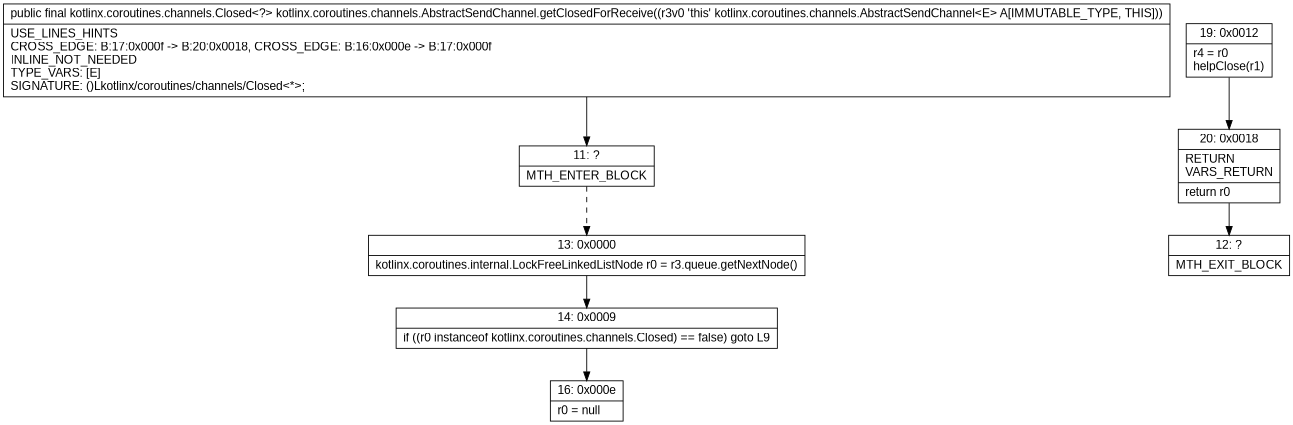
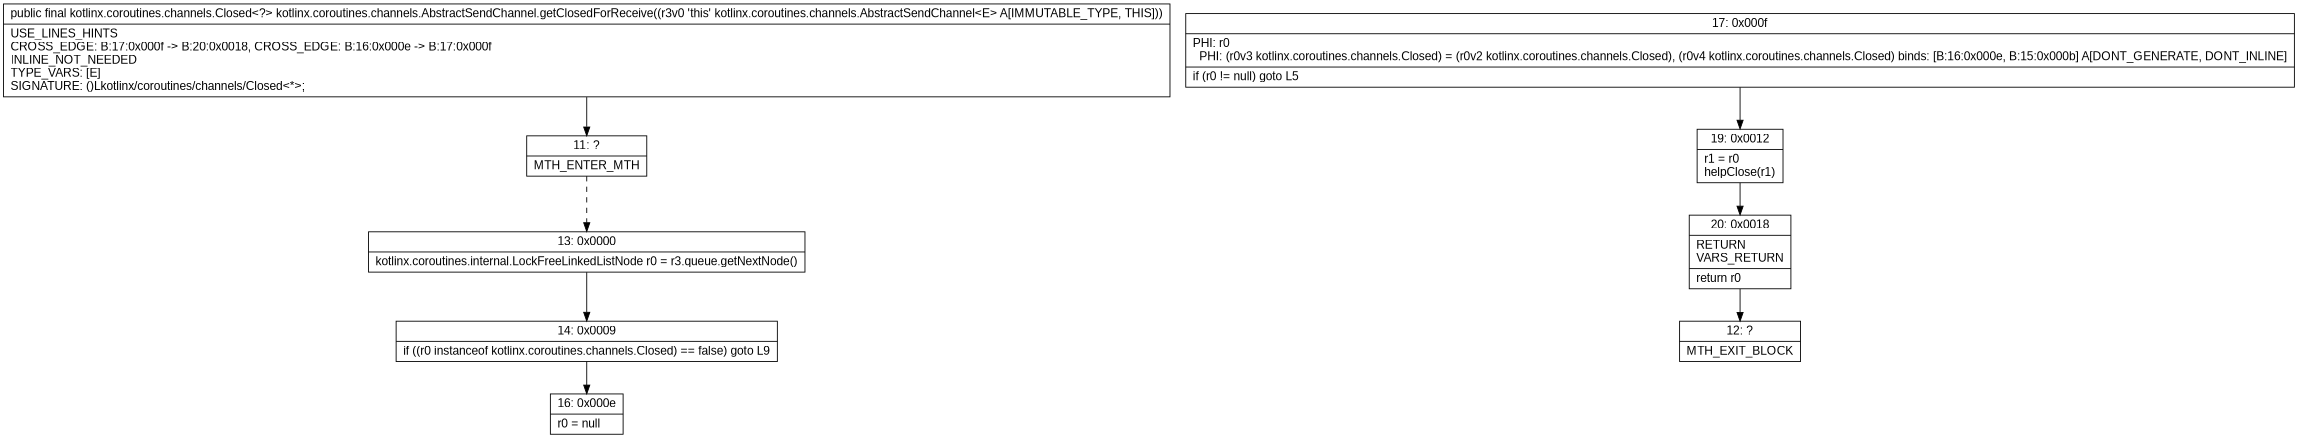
node "17: 0x000f": added
node "19: 0x0012": text "r4 = r0" -> "r1 = r0"
node "11: ?": text "MTH_ENTER_BLOCK" -> "MTH_ENTER_MTH"
